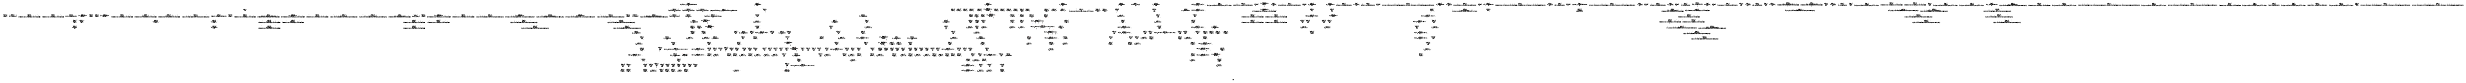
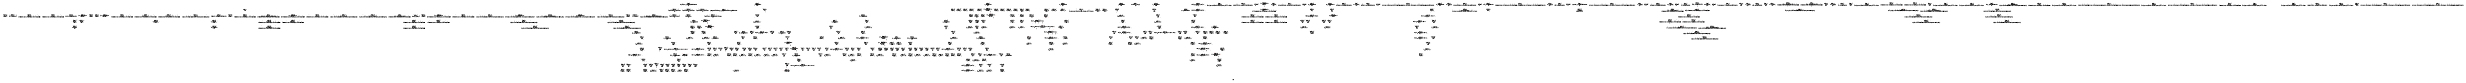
node "NodeID: 74": removed
